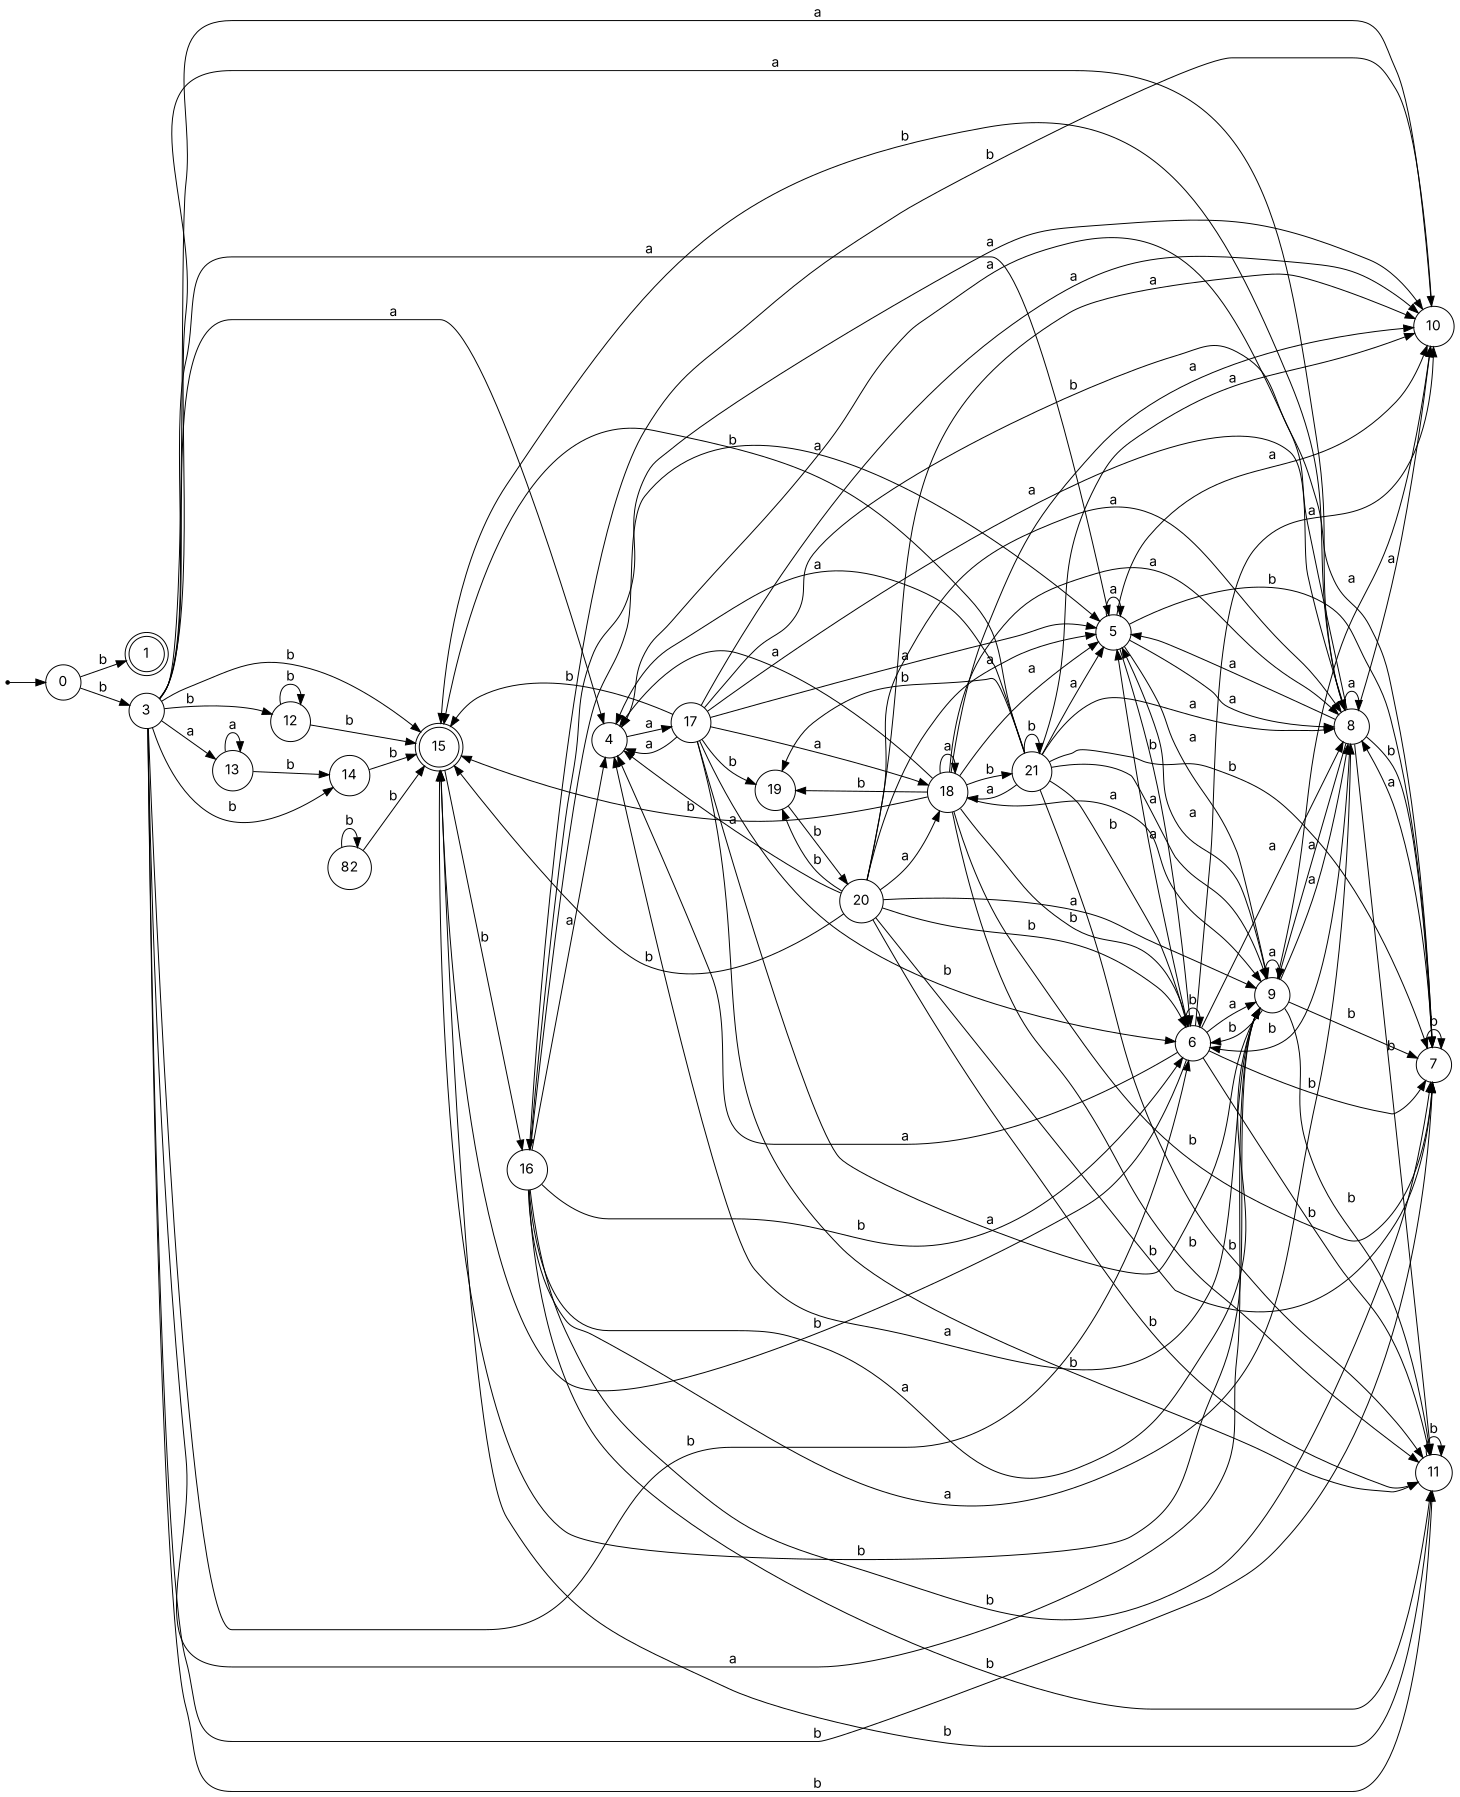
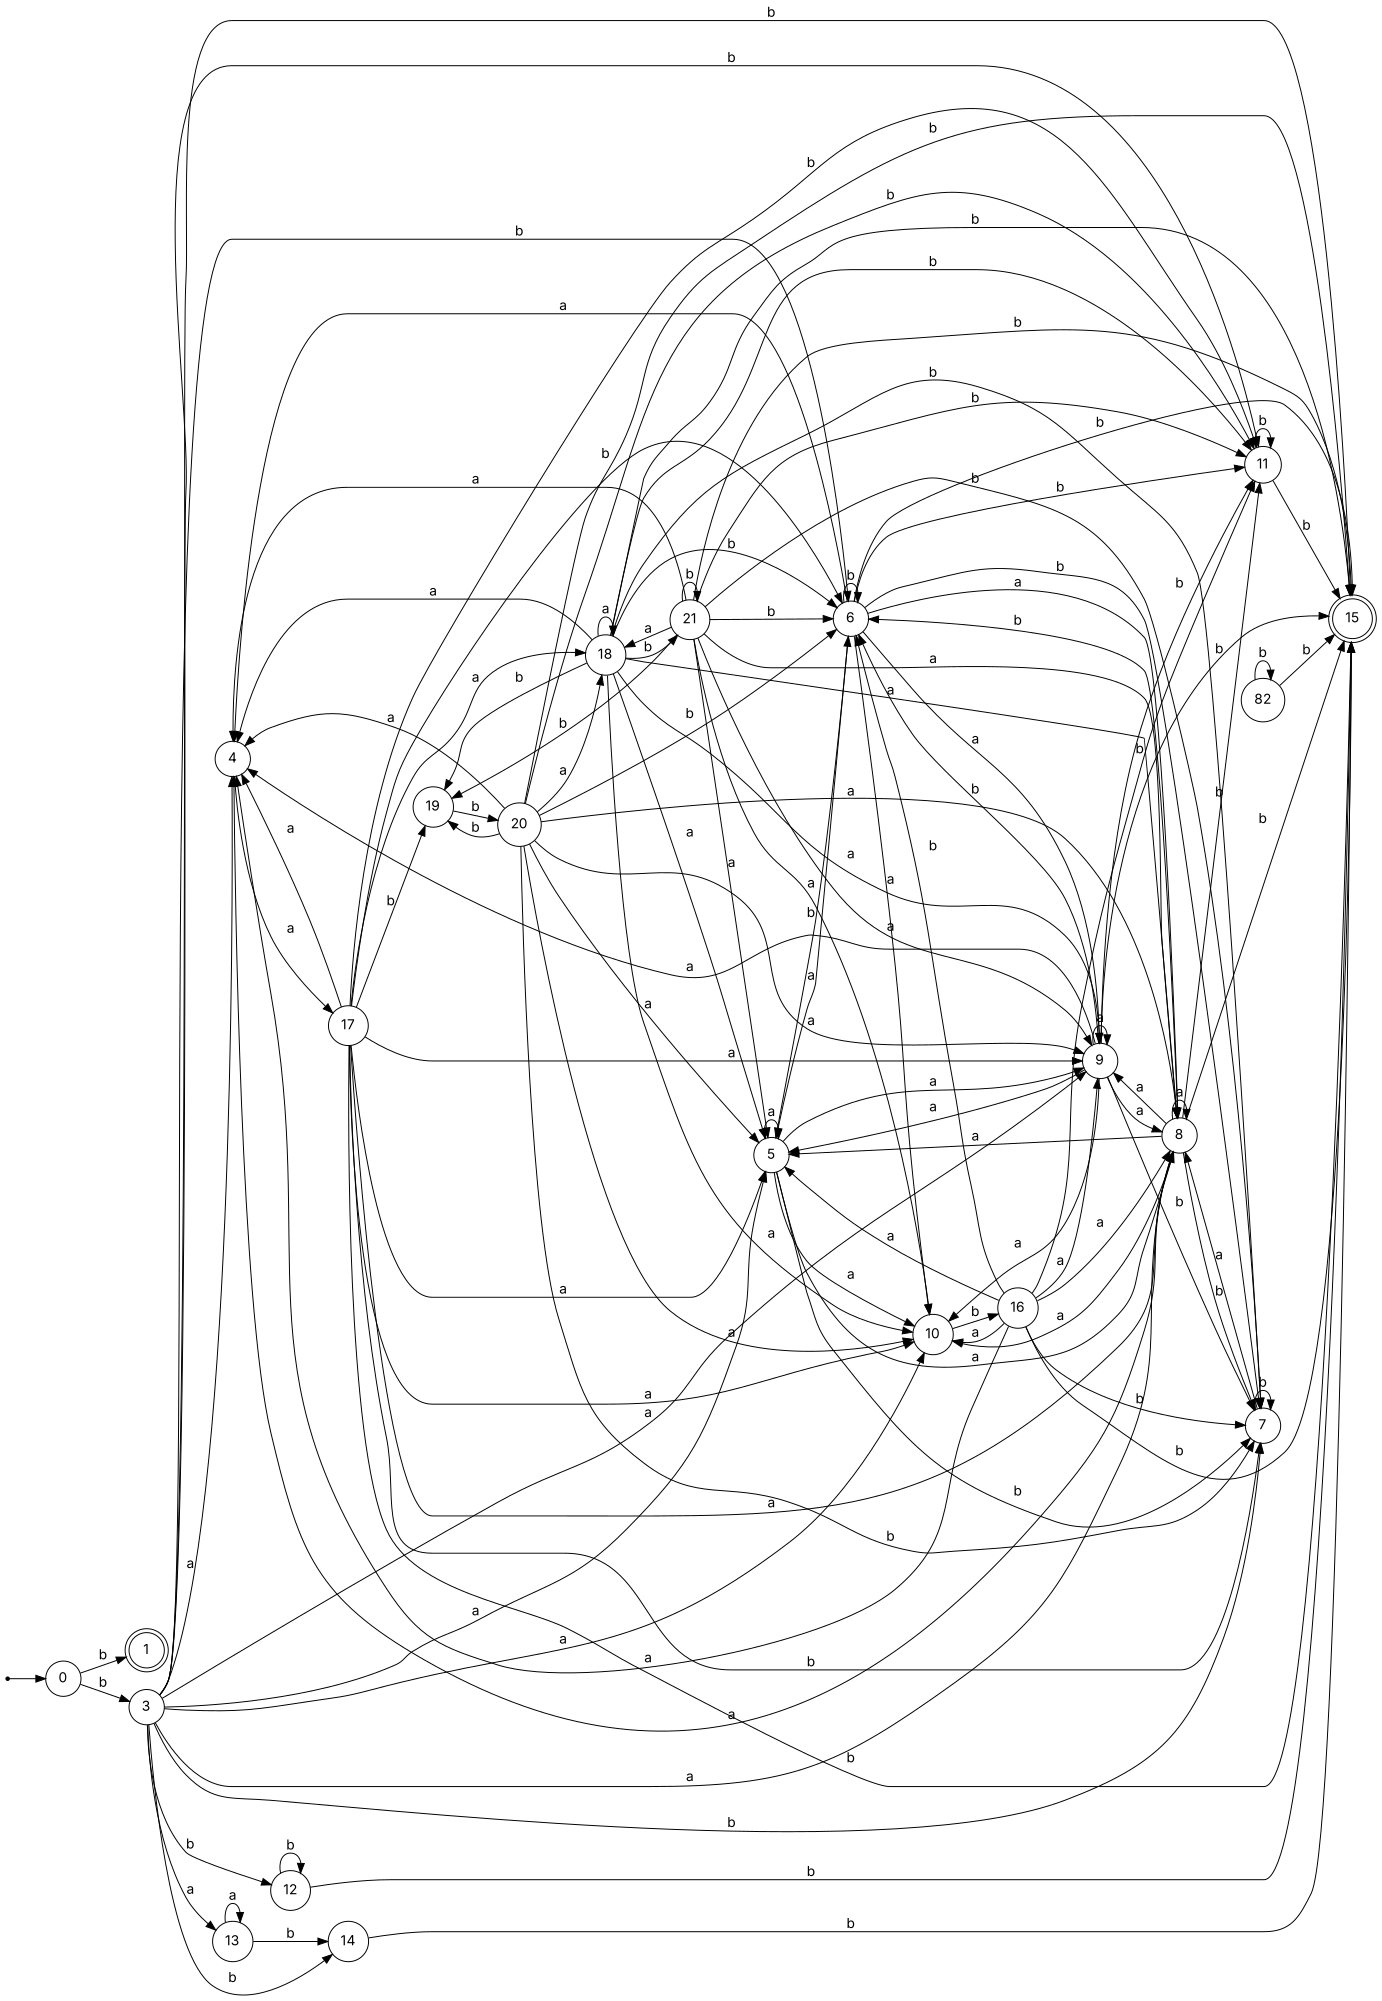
edge "15" -> "16": reversed
